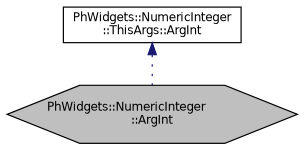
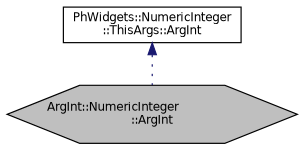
node "PhWidgets::NumericInteger ::ArgInt": label "PhWidgets::NumericInteger ::ArgInt" -> "ArgInt::NumericInteger ::ArgInt"
